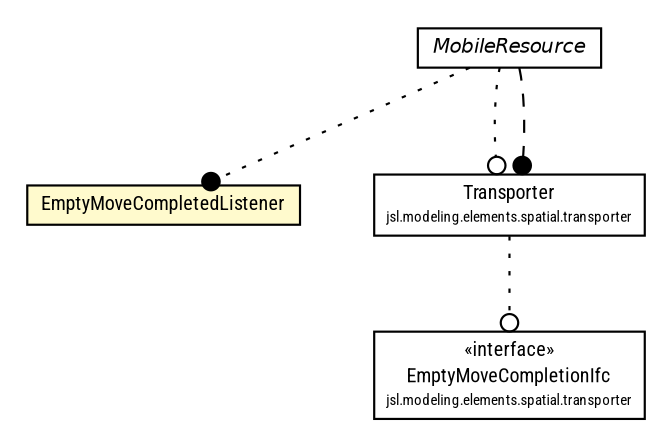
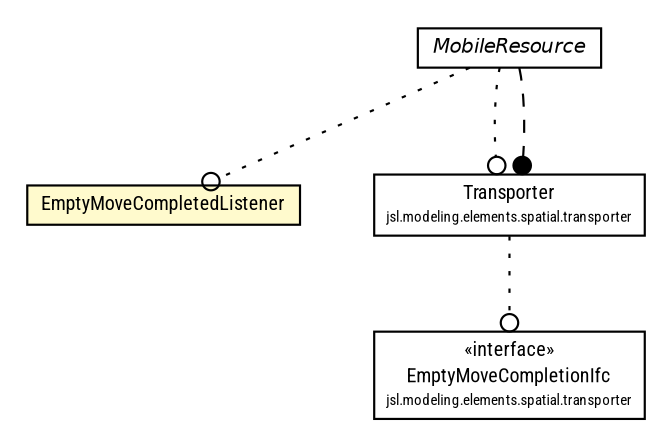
edge "MobileResource" -> "EmptyMoveCompletedListener": arrowhead dot -> odot
